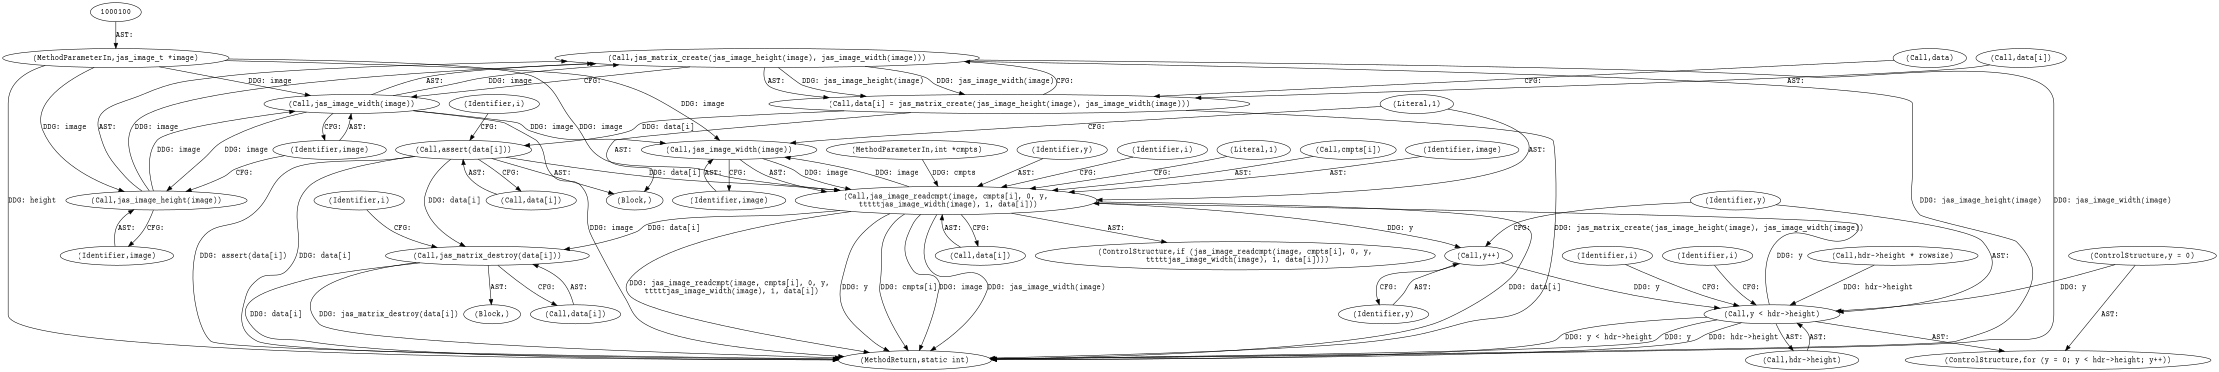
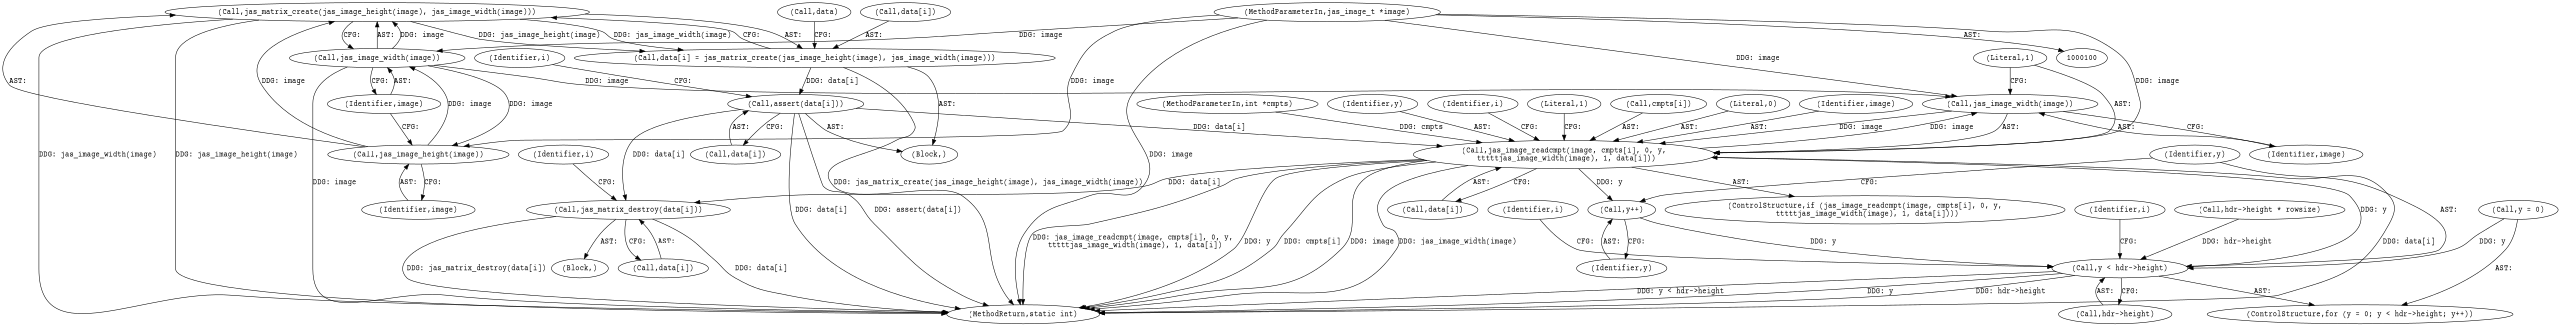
edge "1000100" -> "(MethodParameterIn,jas_image_t *image)": reversed
node "(Literal,0)": added
edge "(MethodParameterIn,jas_image_t *image)" -> "(MethodReturn,static int)": label "DDG: height" -> "DDG: image"
node "(ControlStructure,y = 0)": label "(ControlStructure,y = 0)" -> "(Call,y = 0)"
edge "(Call,y < hdr->height)" -> "(Call,hdr->height)": label "AST: " -> "CFG: "
